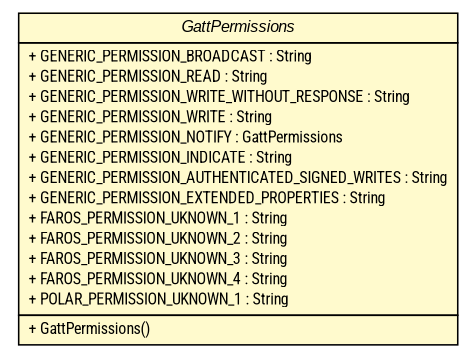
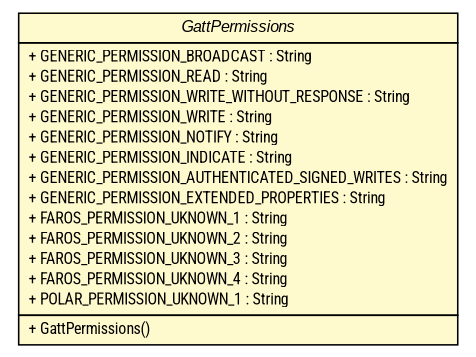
node "GattPermissions": text "+ GENERIC_PERMISSION_NOTIFY : GattPermissions" -> "+ GENERIC_PERMISSION_NOTIFY : String"
